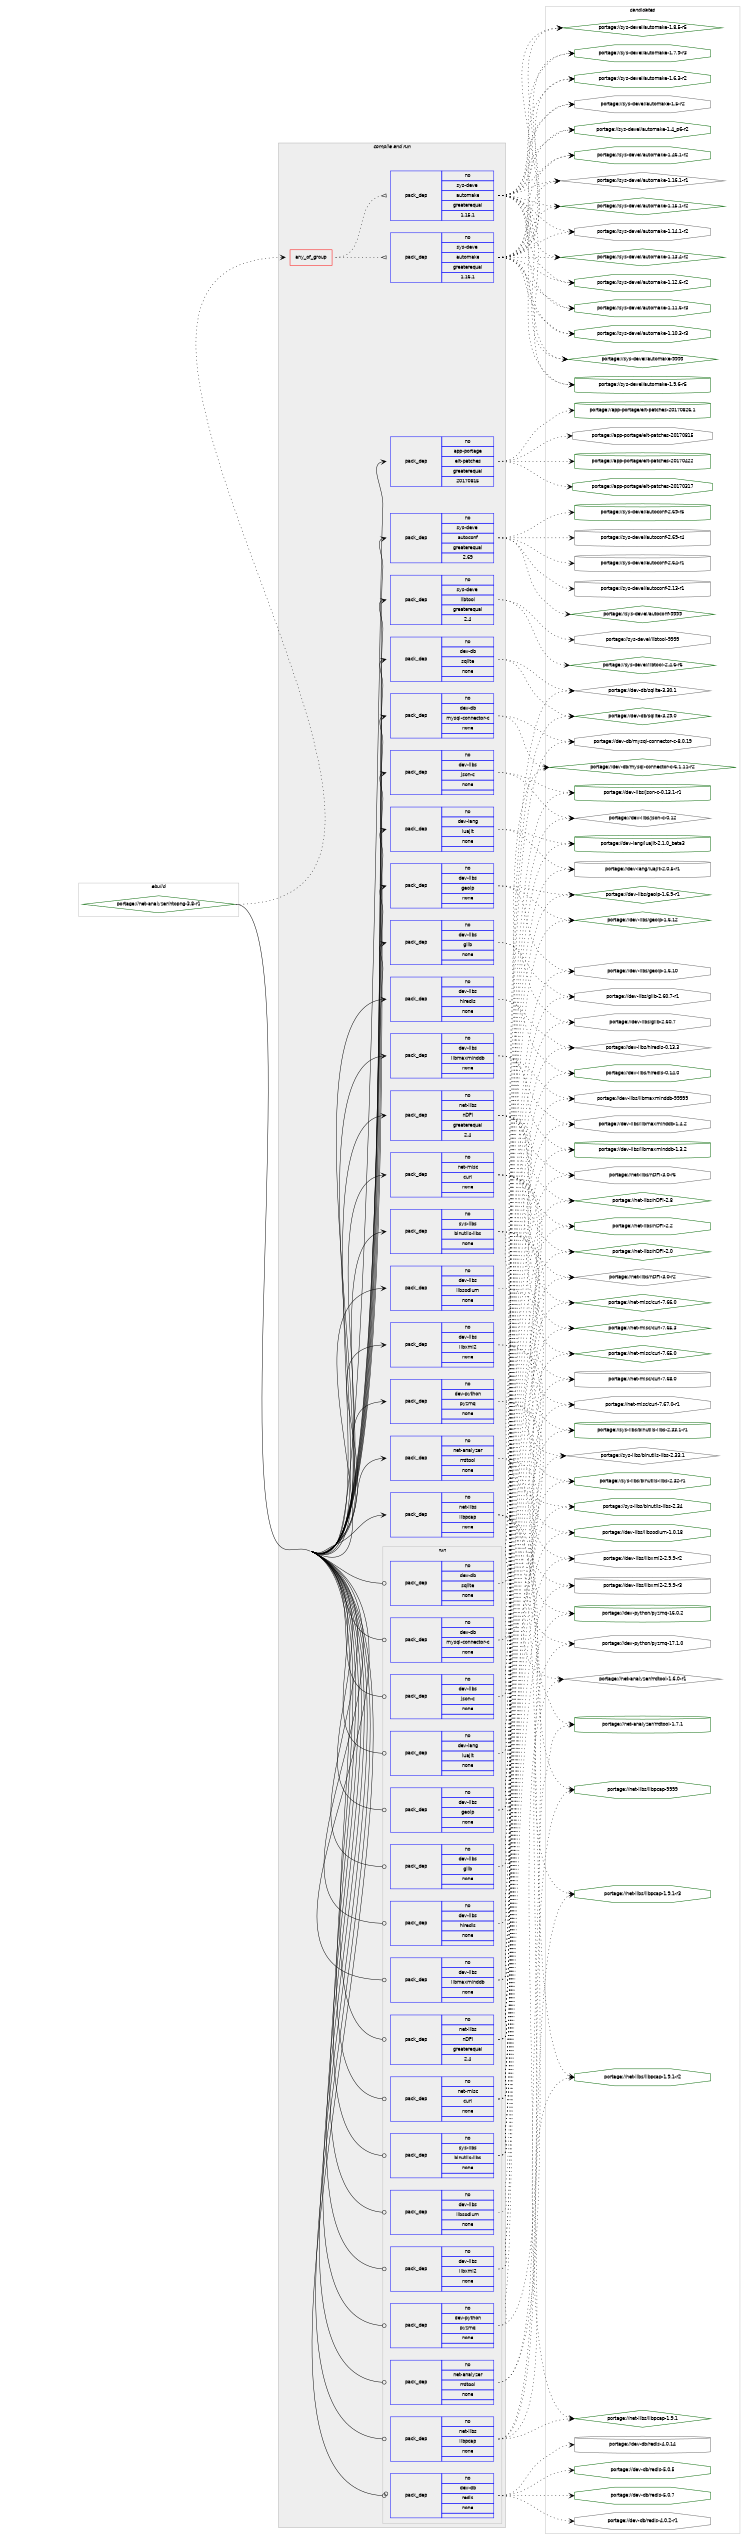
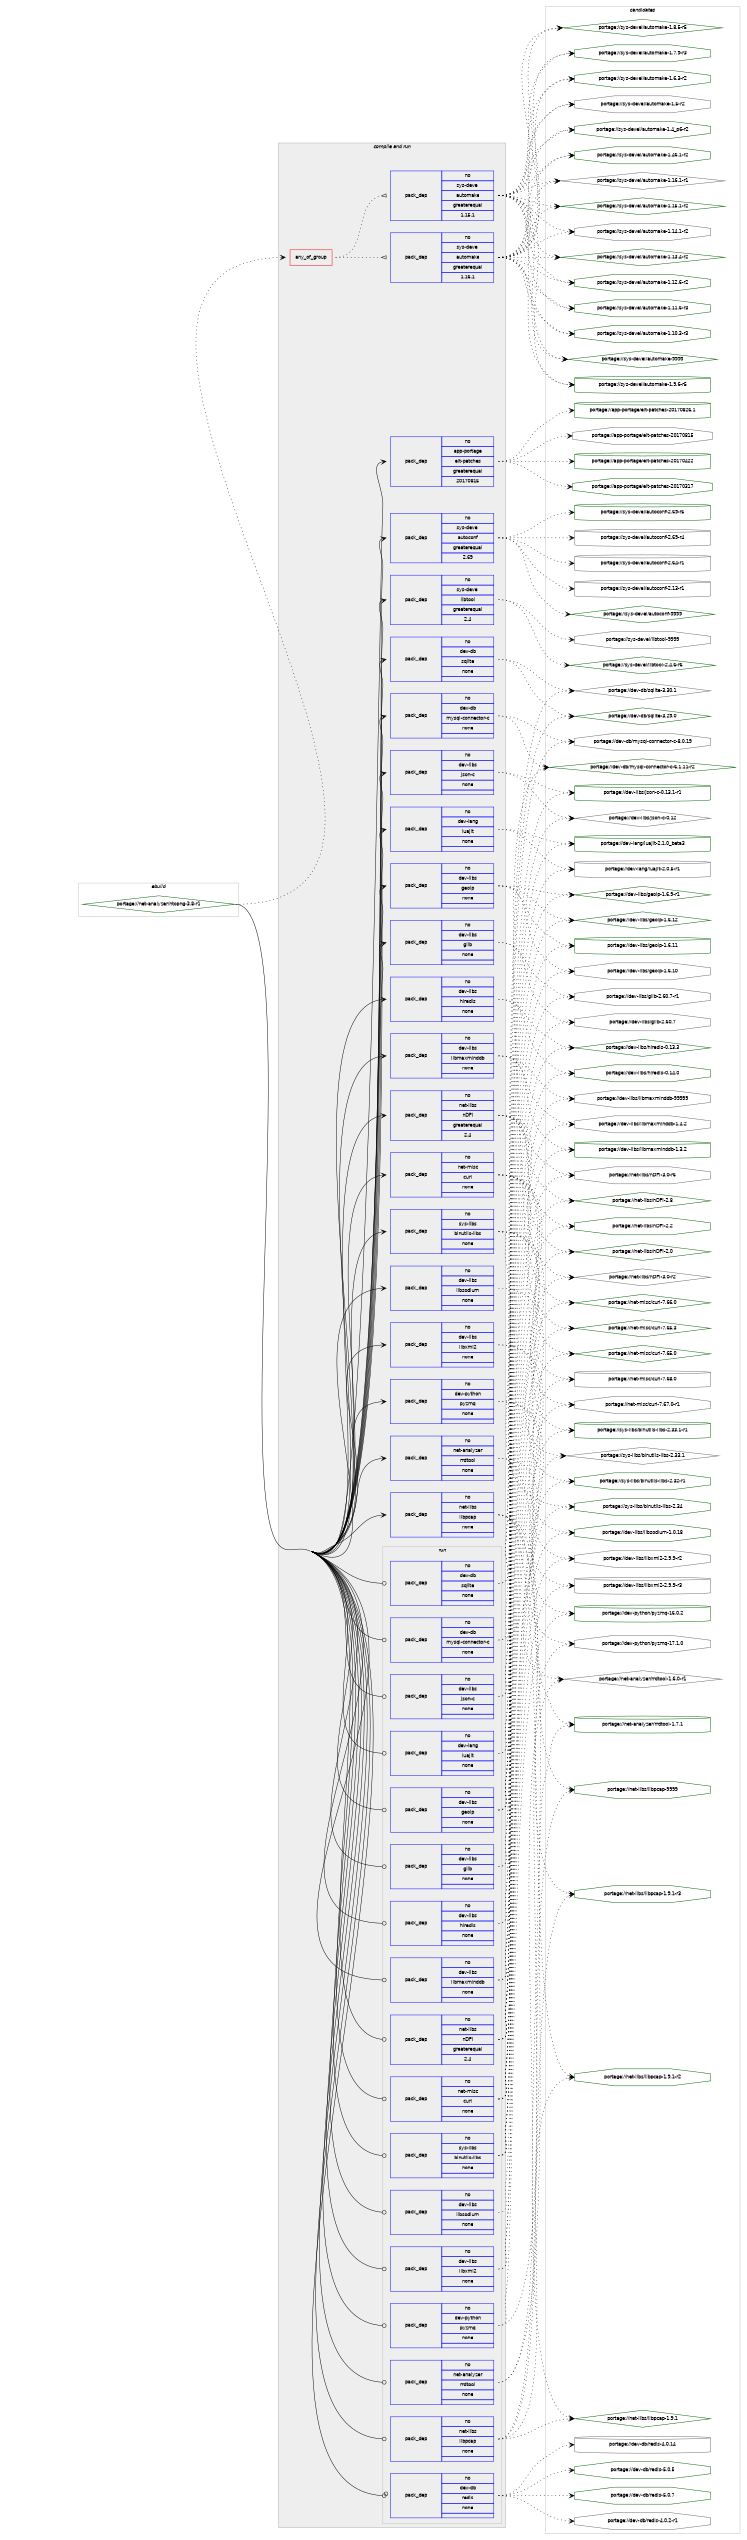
node "portage://dev-libs/geoip-1.6.11": added
node "portage://dev-libs/hiredis-0.13.3": color gray40 -> darkgreen
